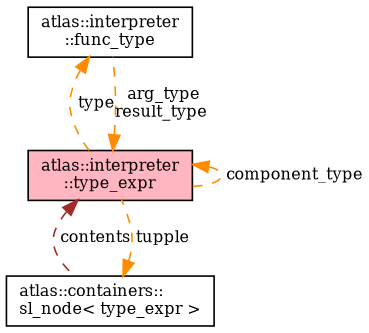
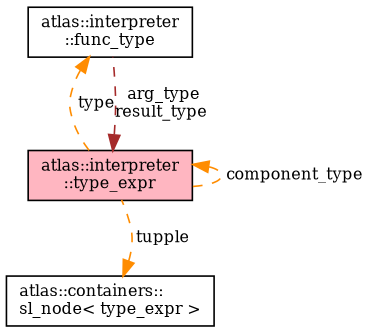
edge "atlas::interpreter ::func_type" -> "atlas::interpreter ::type_expr": color darkorange -> brown
edge "atlas::containers:: sl_node< type_expr >" -> "atlas::interpreter ::type_expr": removed, label "contents"
